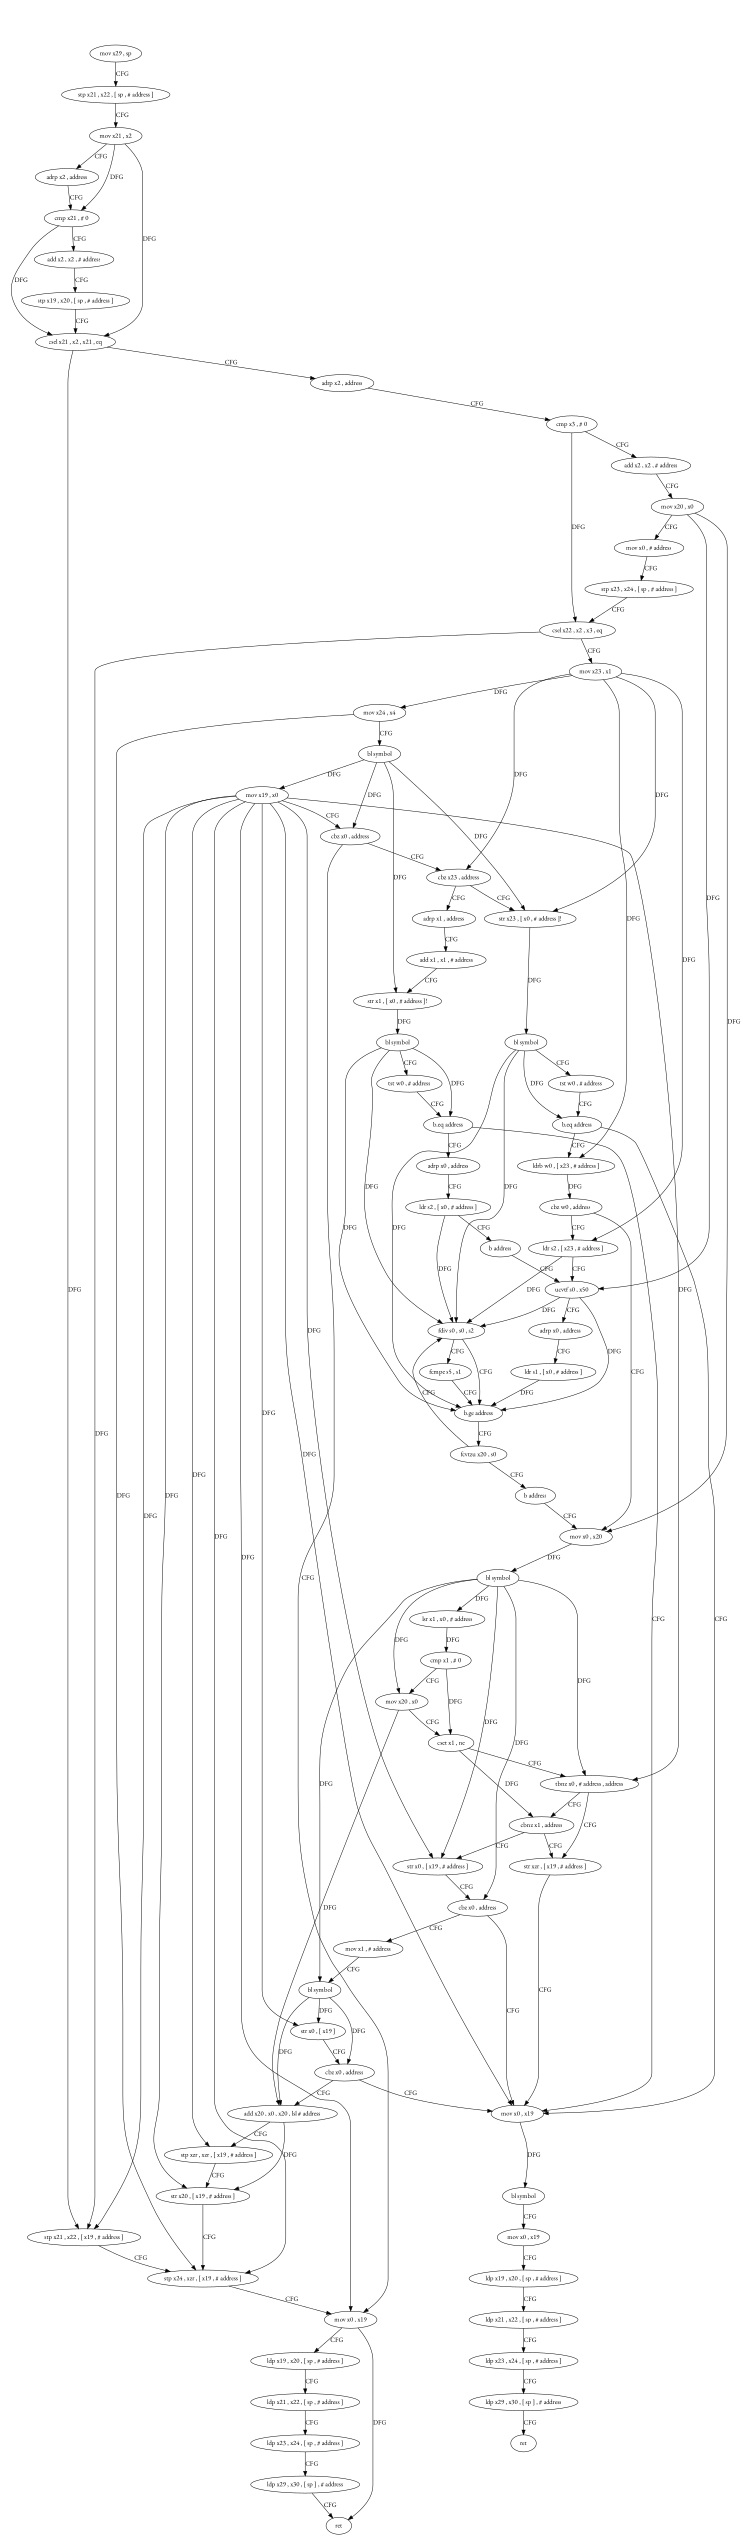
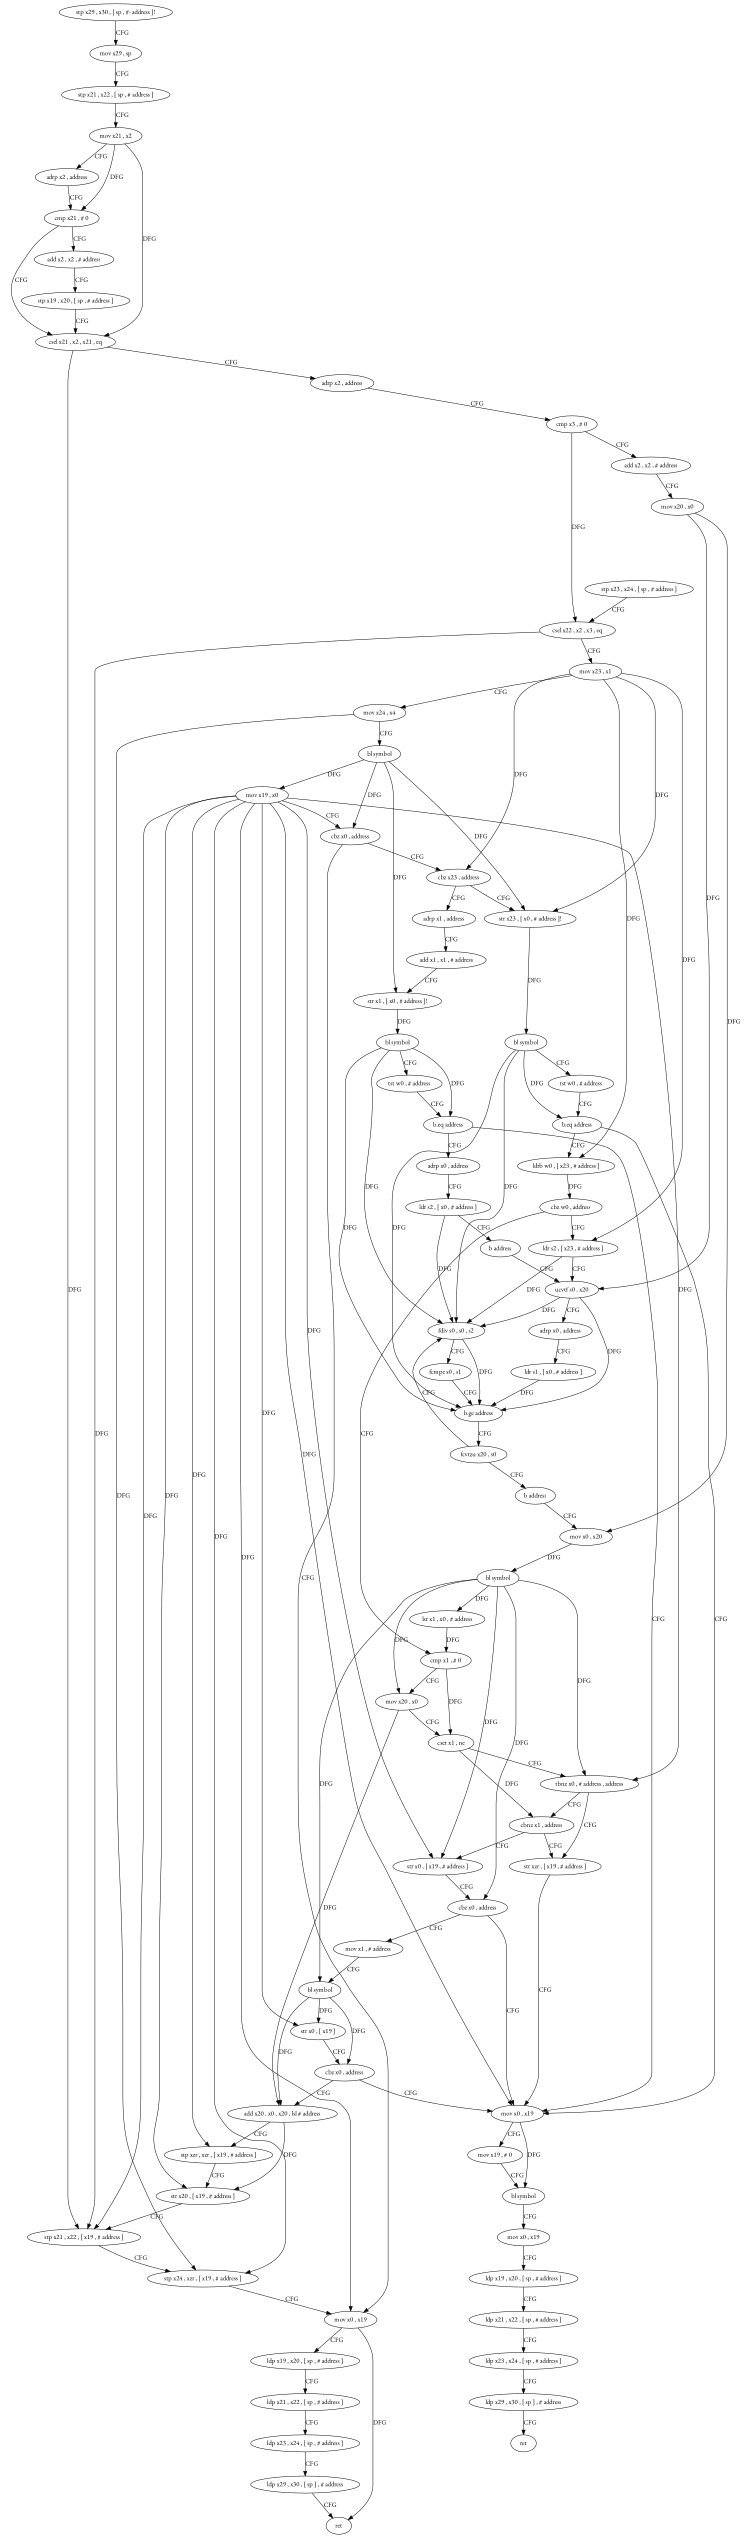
node "stp x29 , x30 , [ sp , #- address ]!": added
edge "cmp x21 , # 0" -> "csel x21 , x2 , x21 , eq": label "DFG" -> "CFG"
node "mov x0 , # address": removed
edge "mov x23 , x1" -> "mov x24 , x4": label "DFG" -> "CFG"
node "ucvtf s0 , x50": label "ucvtf s0 , x50" -> "ucvtf s0 , x20"
edge "cbz w0 , address" -> "mov x0 , x20": now "cbz w0 , address" -> "cmp x1 , # 0"
node "fcmpe s5 , s1": label "fcmpe s5 , s1" -> "fcmpe s0 , s1"
edge "fdiv s0 , s0 , s2" -> "b.ge address": label "CFG" -> "DFG"
node "mov x19 , # 0": added
edge "str x20 , [ x19 , # address ]" -> "stp x24 , xzr , [ x19 , # address ]": now "str x20 , [ x19 , # address ]" -> "stp x21 , x22 , [ x19 , # address ]"
